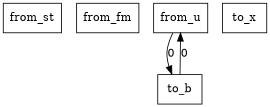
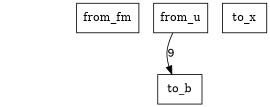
node "from_st": removed
edge "from_u" -> "to_b": label "0" -> "9"
edge "to_b" -> "from_u": removed, label "0"
